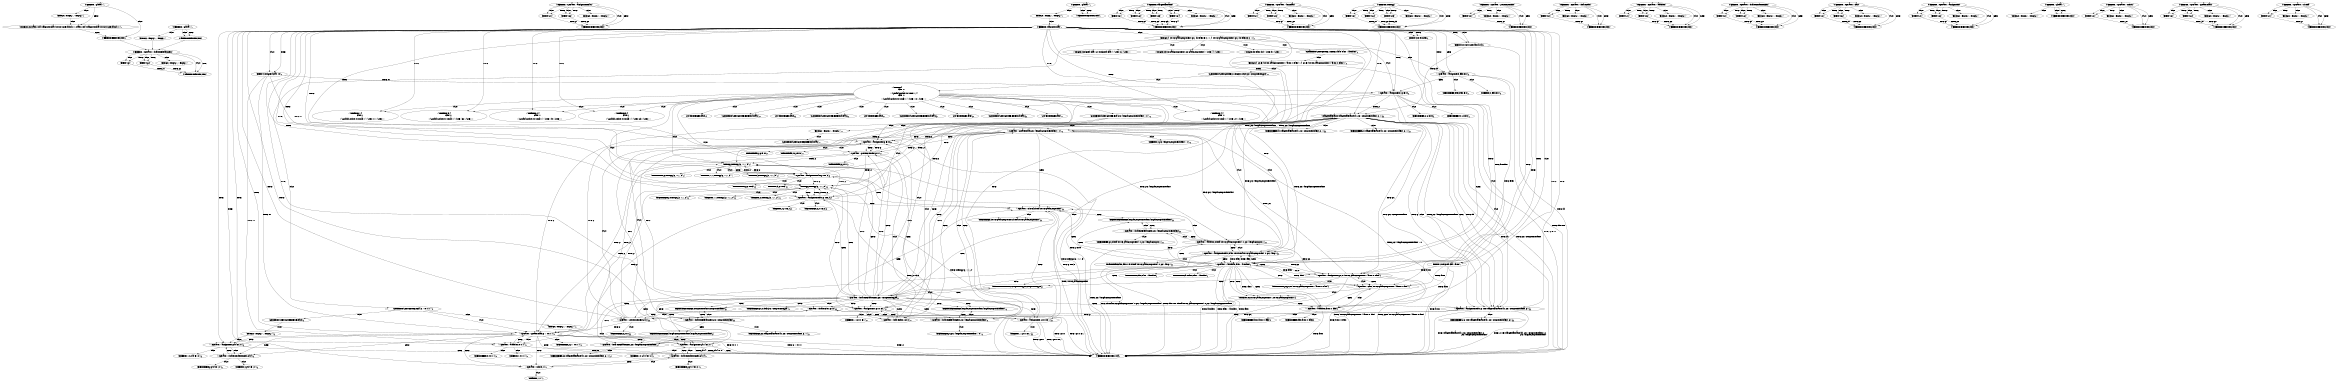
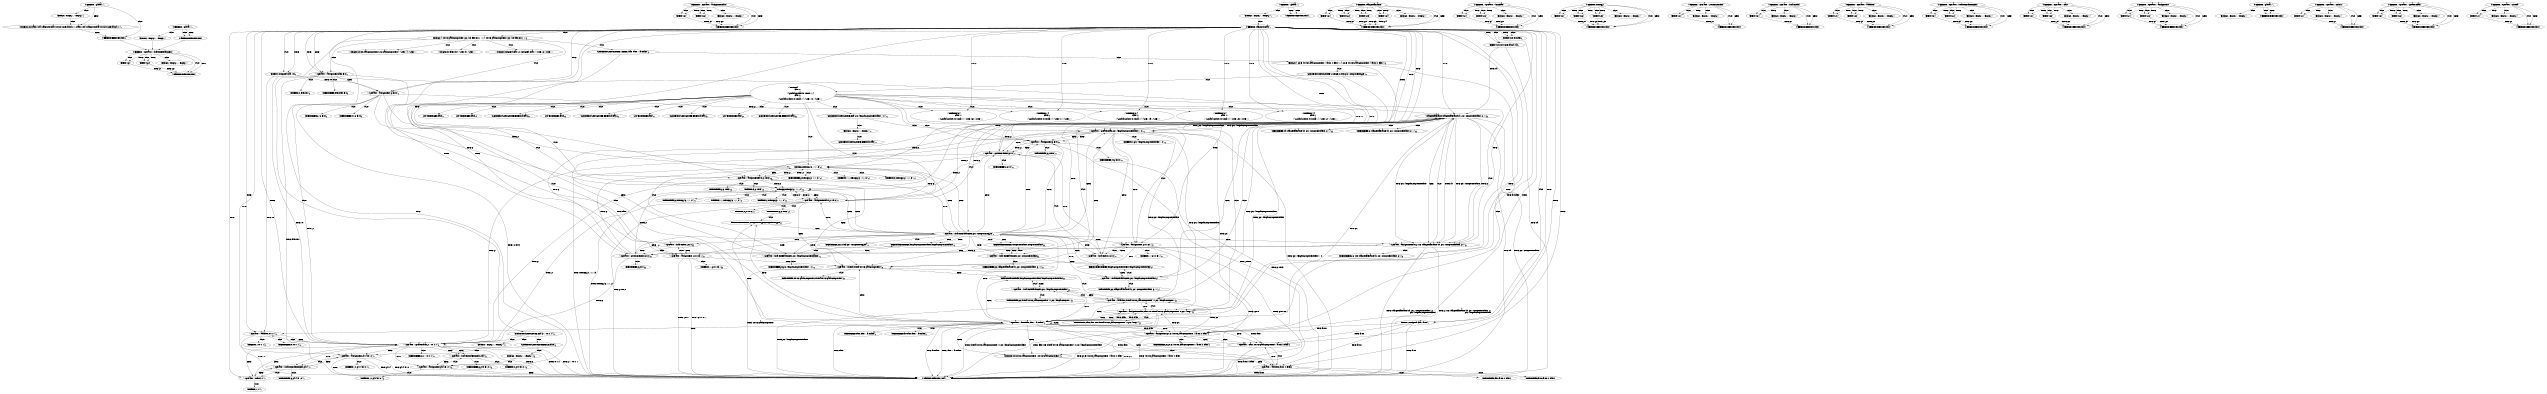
edge "(<operator>.assignmentPlus,p += 3)" -> "(METHOD_RETURN,void)": now "(IDENTIFIER,to,p = to)" -> "(METHOD_RETURN,void)"
edge "(<operator>.assignment,*p = to)" -> "(<operator>.lessThan,elen < fromlen)": removed, label "CFG:"
edge "(<operator>.indirectFieldAccess,pc->componentType)" -> "(FIELD_IDENTIFIER,componentType,componentType)": now "(IDENTIFIER,p,p += 2)" -> "(FIELD_IDENTIFIER,componentType,componentType)"
